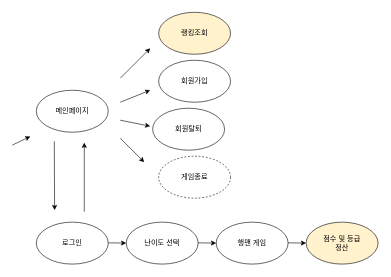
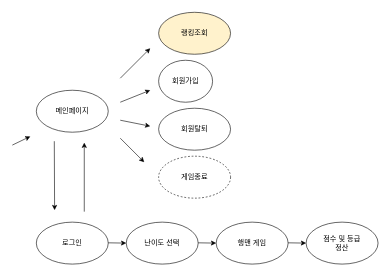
node "회원가입": size 72x42 -> 54x42
node "회원탈퇴": moved (189, 129) -> (195, 129)
node "점수 및 등급 정산": fillcolor #fff2cc -> #ffffff
